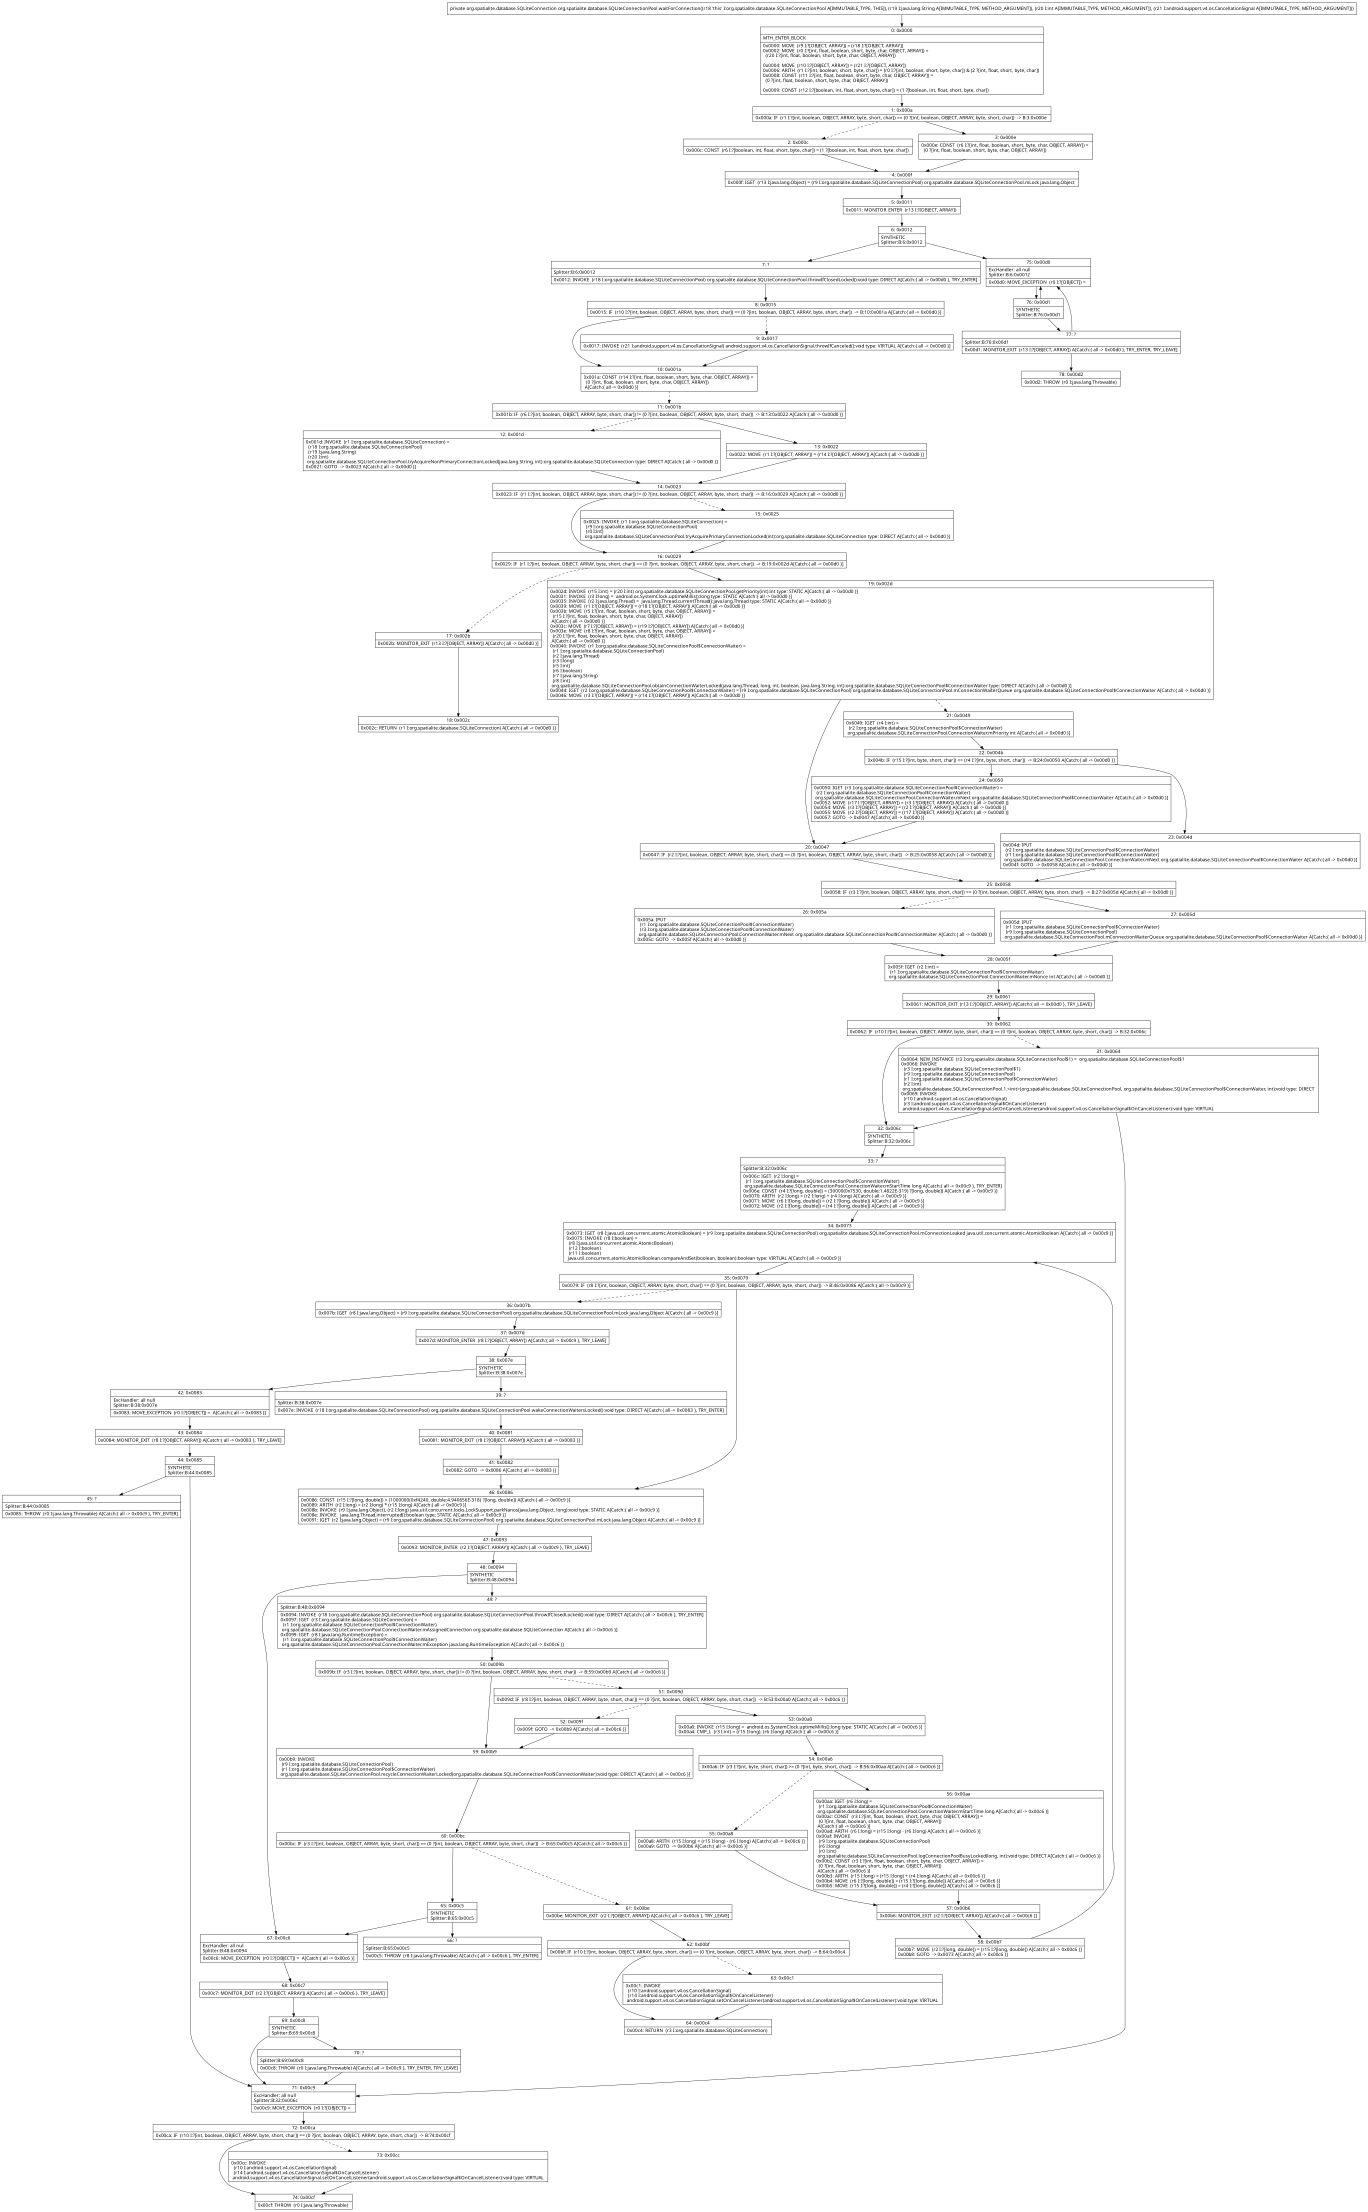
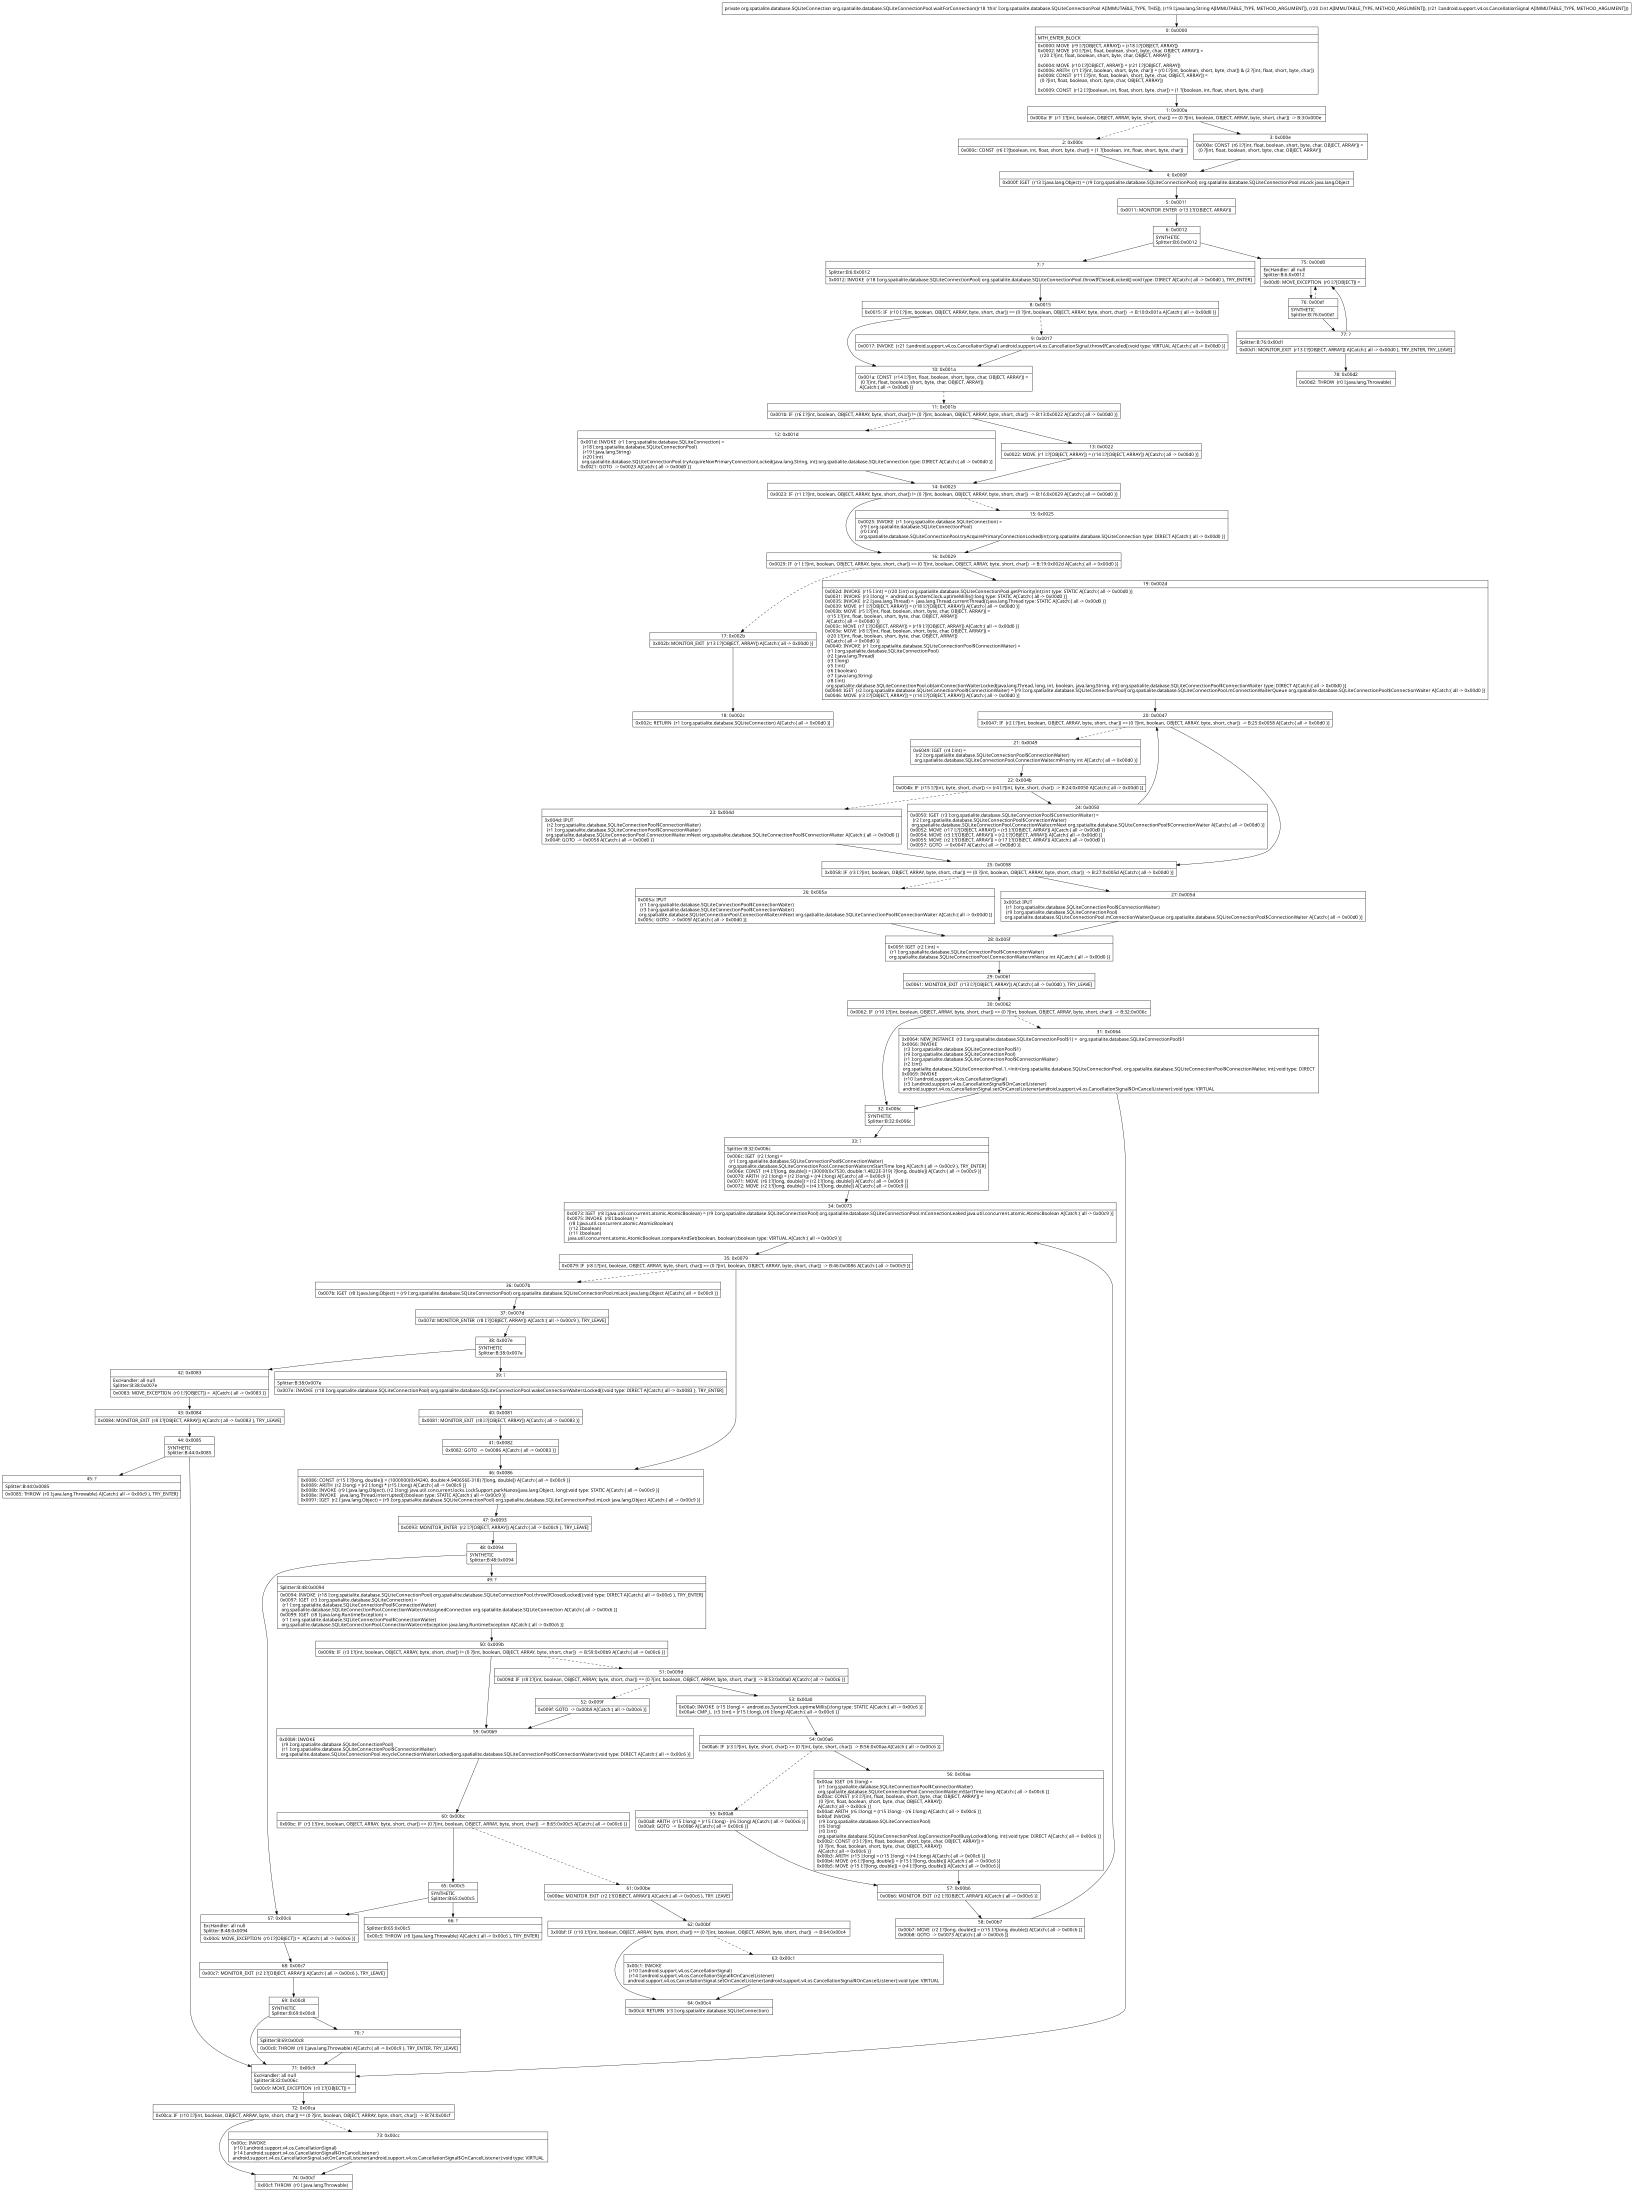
edge "76: 0x00d1" -> "75: 0x00d0": style solid -> dashed
edge "19: 0x002d" -> "21: 0x0049": now "20: 0x0047" -> "21: 0x0049"
edge "22: 0x004b" -> "23: 0x004d": style solid -> dashed
